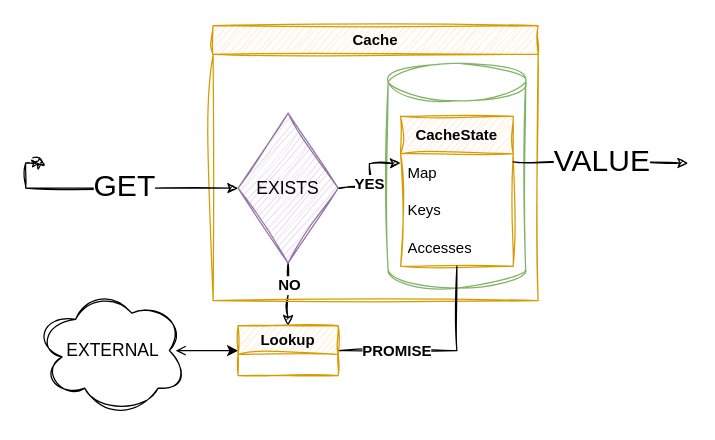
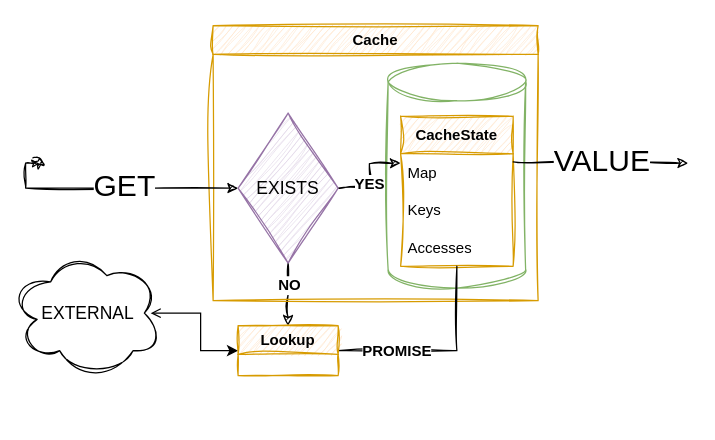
node "EXTERNAL": moved (113, 351) -> (88, 313)
